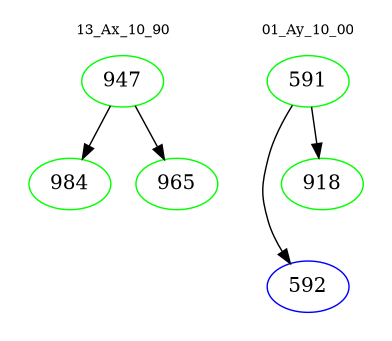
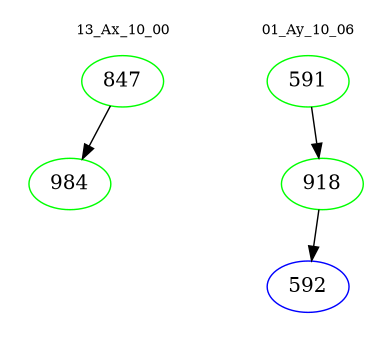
cluster "13_Ax_10_90": label "13_Ax_10_90" -> "13_Ax_10_00"
cluster "01_Ay_10_00": label "01_Ay_10_00" -> "01_Ay_10_06"
node "947": label "947" -> "847"
edge "591" -> "592": now "918" -> "592"
node "965": removed
